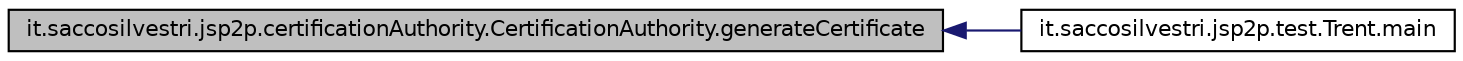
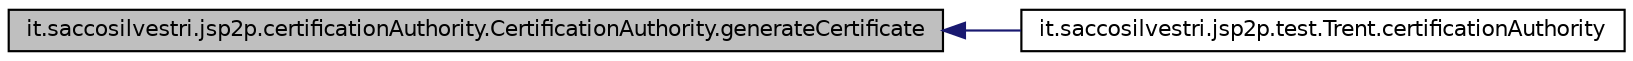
node "it.saccosilvestri.jsp2p.test.Trent.main": label "it.saccosilvestri.jsp2p.test.Trent.main" -> "it.saccosilvestri.jsp2p.test.Trent.certificationAuthority"
